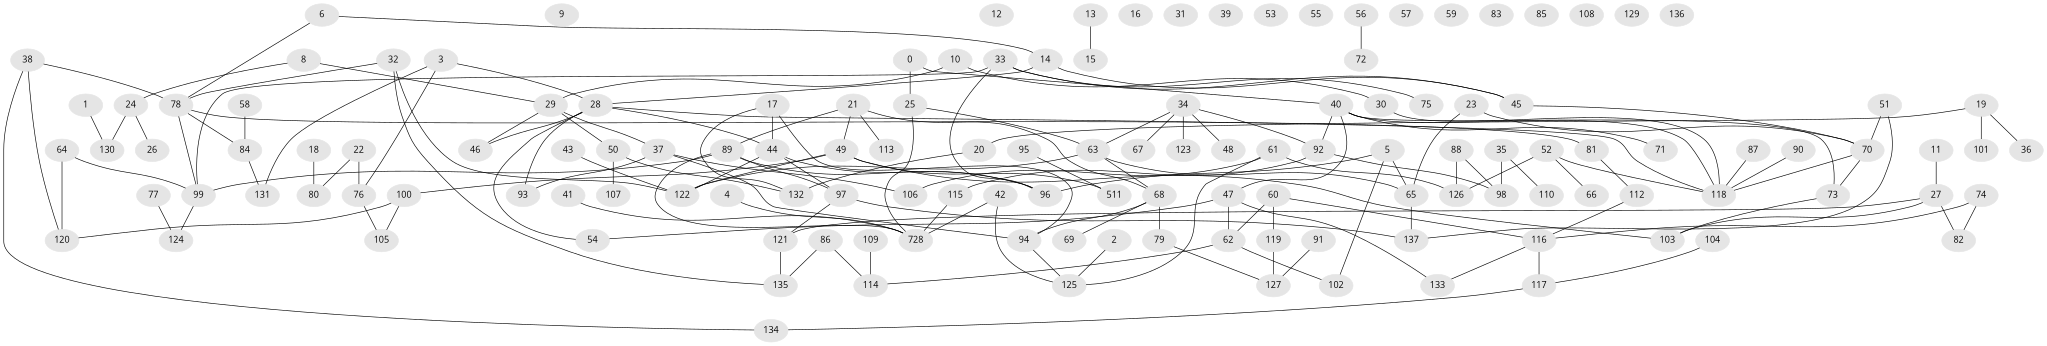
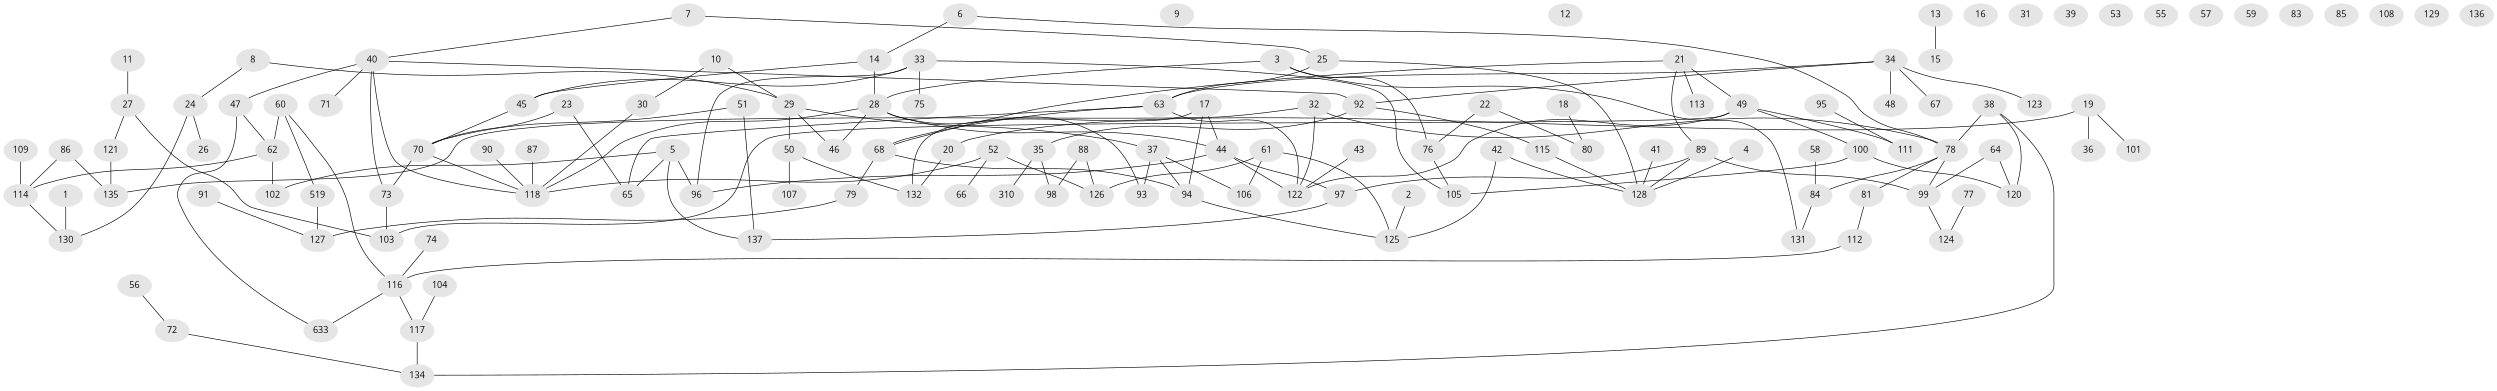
node "0": label "0" -> "7"
edge "33" -- "99": now "33" -- "105"
edge "92" -- "98": now "92" -- "35"
edge "89" -- "96": removed
node "511": label "511" -> "111"
node "110": label "110" -> "310"
edge "114" -- "130": added
edge "97" -- "121": removed
edge "65" -- "137": now "5" -- "137"
node "54": removed
node "728": label "728" -> "128"
node "69": removed
node "119": label "119" -> "519"
node "82": removed
node "133": label "133" -> "633"
edge "72" -- "134": added
